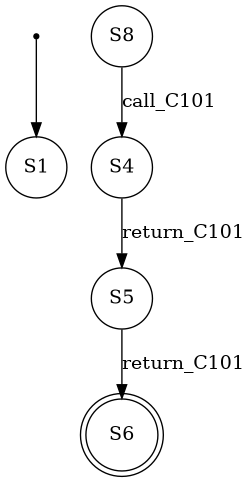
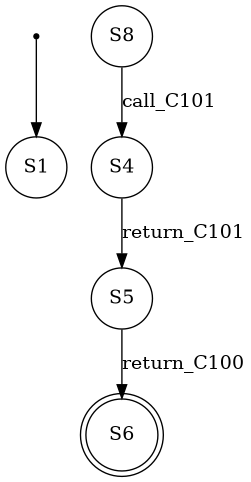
edge "S5" -> "S6": label "return_C101" -> "return_C100"
